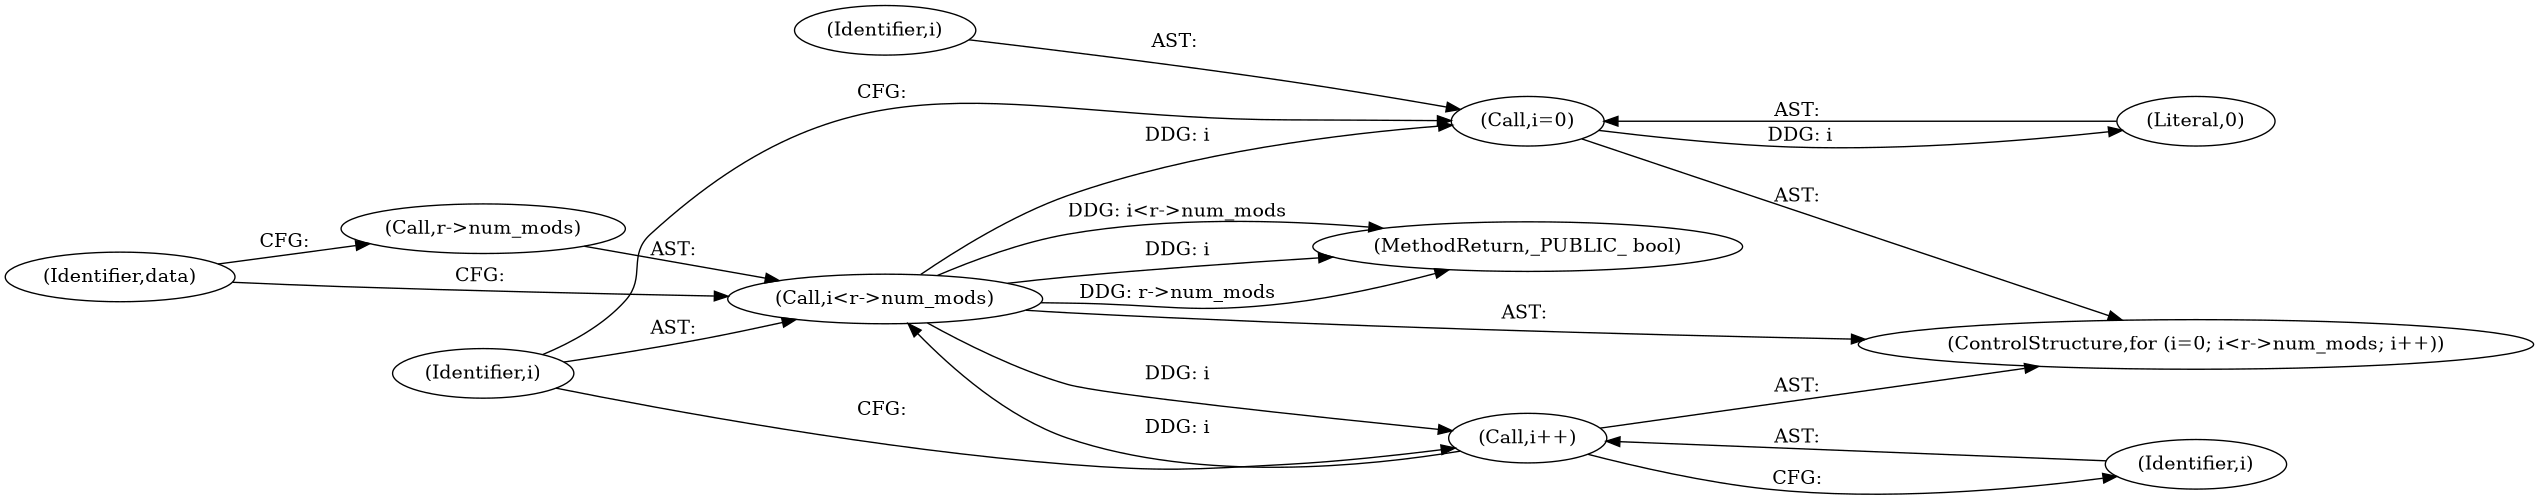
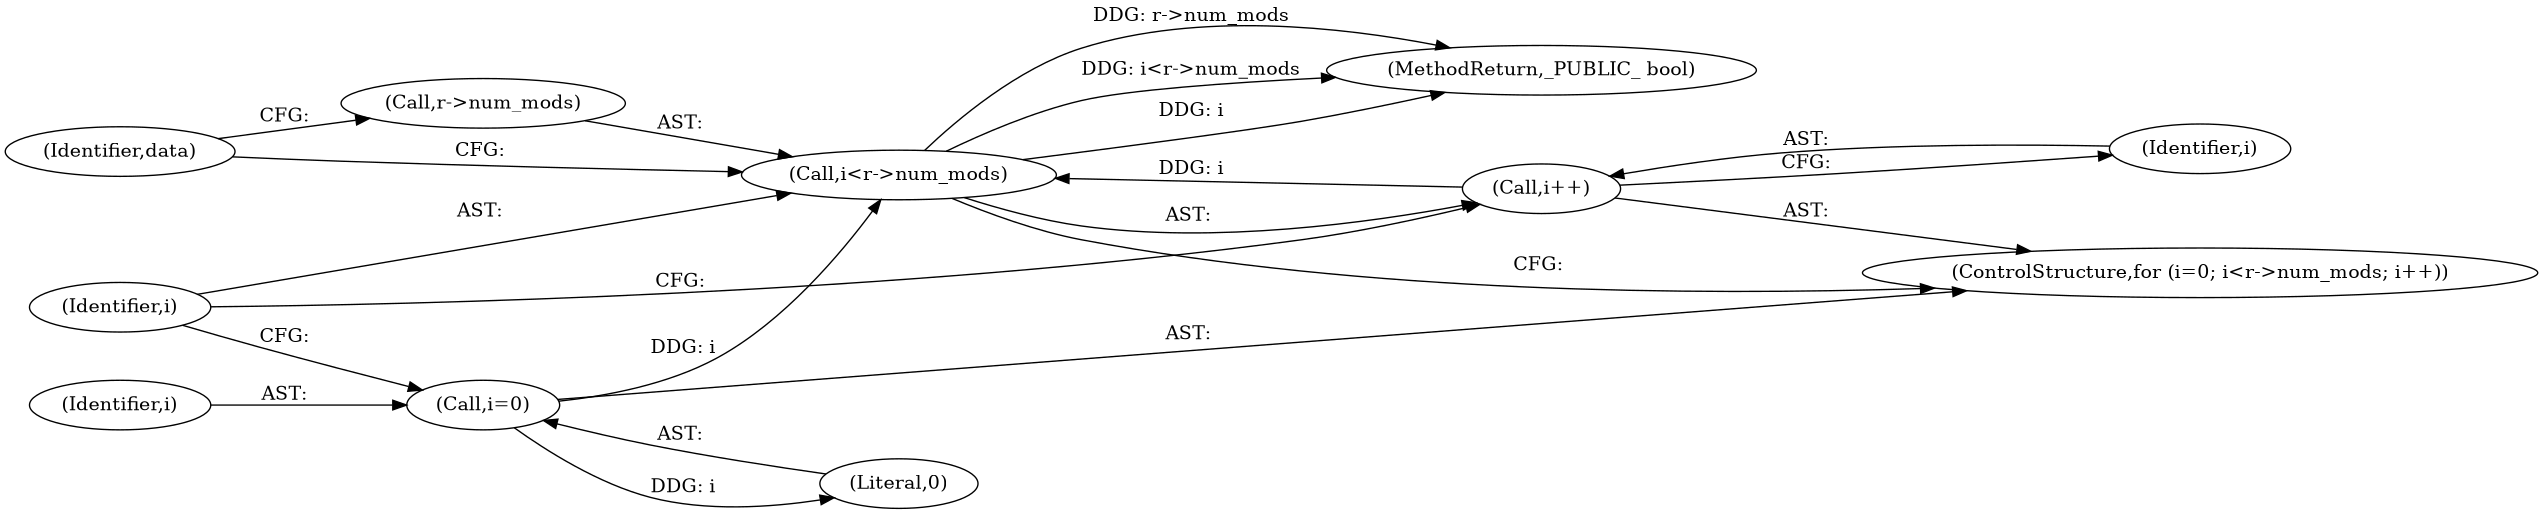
edge "(Call,i<r->num_mods)" -> "(Call,i=0)": reversed
edge "(Call,i<r->num_mods)" -> "(ControlStructure,for (i=0; i<r->num_mods; i++))": label "AST: " -> "CFG: "
edge "(Call,i<r->num_mods)" -> "(Call,i++)": label "DDG: i" -> "AST: "
